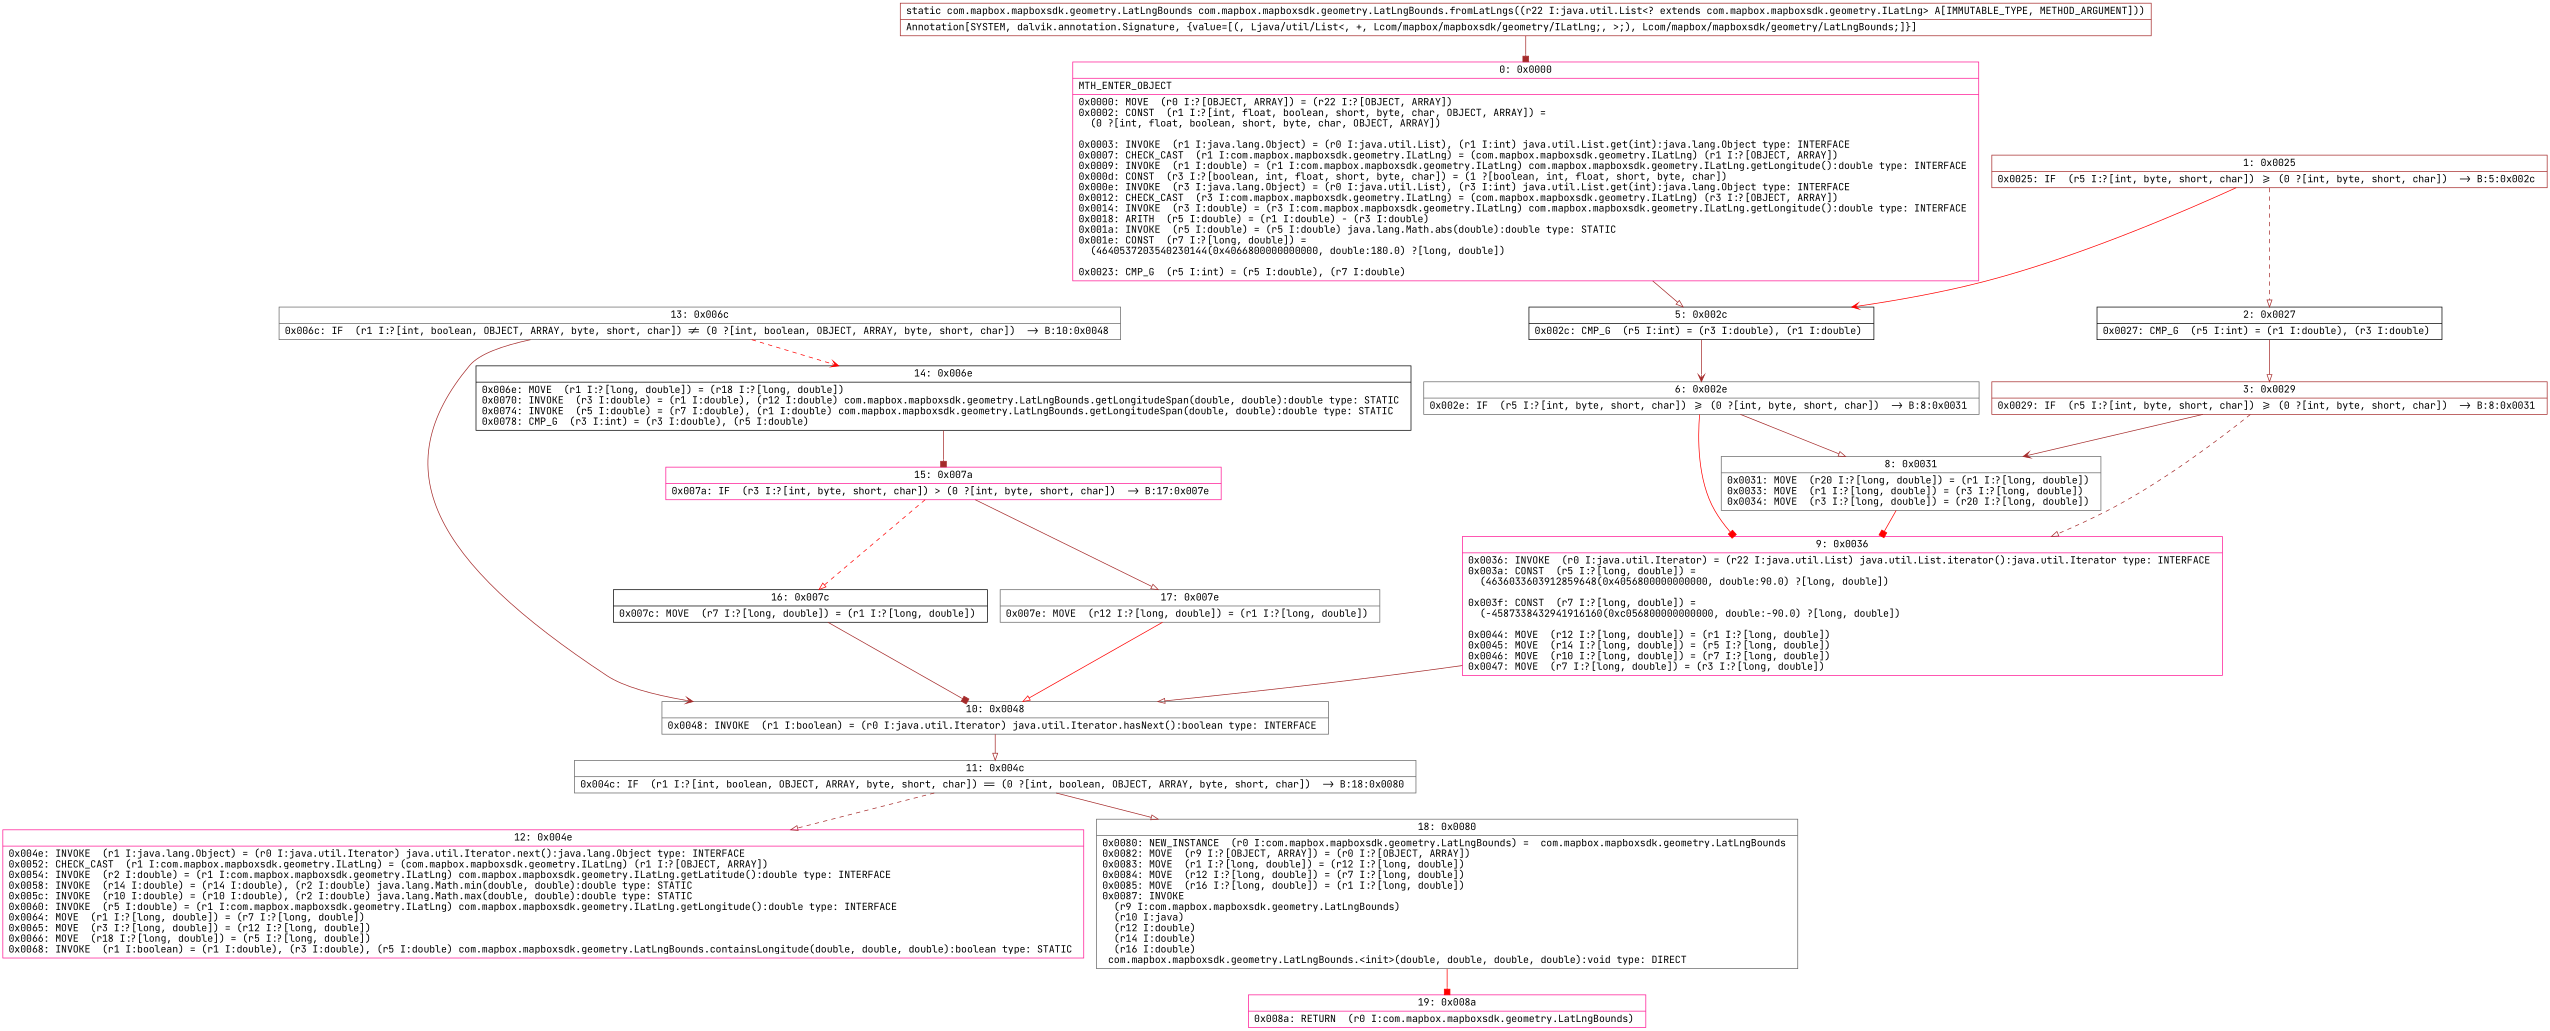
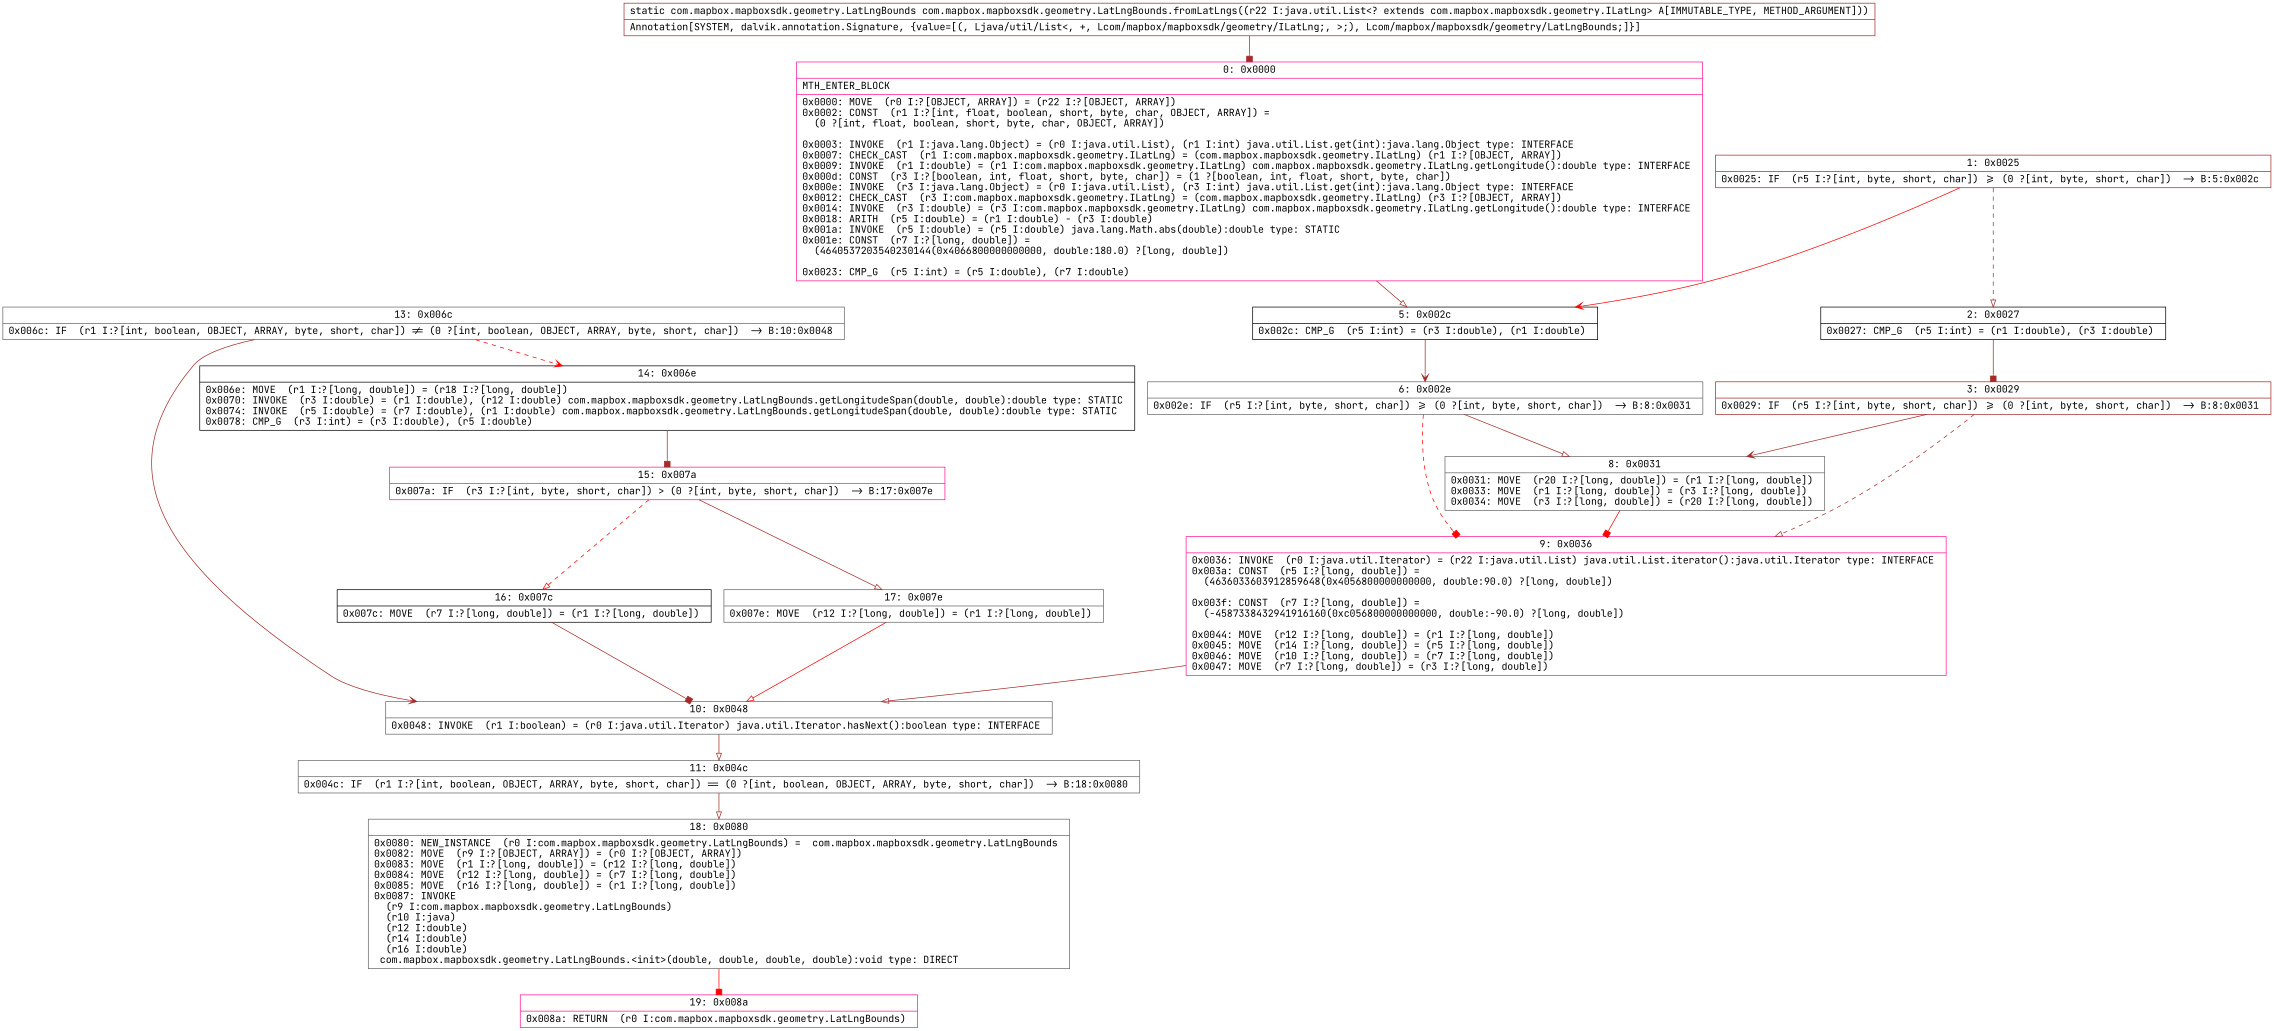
node "0: 0x0000": text "MTH_ENTER_OBJECT" -> "MTH_ENTER_BLOCK"
edge "2: 0x0027" -> "3: 0x0029": arrowhead onormal -> box
edge "6: 0x002e" -> "9: 0x0036": style solid -> dashed
node "12: 0x004e": removed
